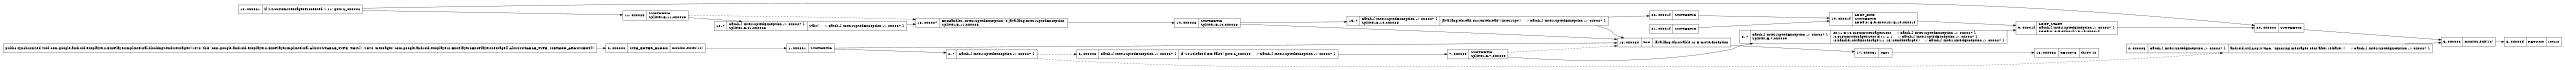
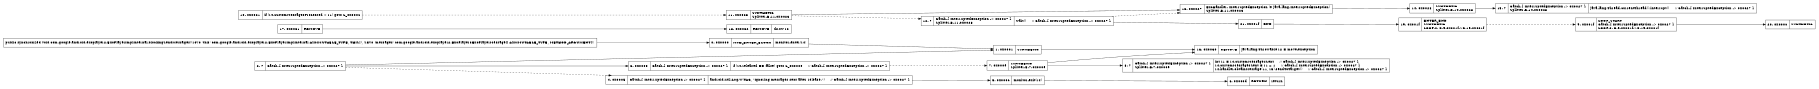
edge "10: 0x0021" -> "20: 0x000c": removed
edge "10: 0x0021" -> "11: 0x0023": style solid -> dashed
node "22: 0x001f": removed
node "19: 0x001f": text "LOOP_END" -> "ENTER_END"
edge "11: 0x0023" -> "13: 0x0027": style dashed -> solid
edge "11: 0x0023" -> "12: ?": style solid -> dashed
edge "12: ?" -> "21: 0x001f": added
edge "19: 0x001f" -> "9: 0x001f": style solid -> dashed
edge "12: ?" -> "13: 0x0027": style solid -> dashed
node "12: ?": text "Splitter:B:81:0x0023" -> "Splitter:B:11:0x0023"
node "21: 0x001f": text "SYNTHETIC" -> "END"
edge "15: ?" -> "16: 0x0030": removed
edge "8: ?" -> "9: 0x001f": removed
edge "14: 0x0028" -> "16: 0x0030": removed
edge "20: 0x000c" -> "5: 0x000c": removed
node "16: 0x0030": text "TAG" -> "REMOVE"
edge "7: 0x000e" -> "16: 0x0030": style dashed -> solid
edge "16: 0x0030" -> "17: 0x0031": removed
edge "1: 0x0001" -> "2: ?": reversed
node "17: 0x0031": text "THIS" -> "REMOVE"
edge "2: ?" -> "3: 0x0003": style dashed -> solid
edge "3: 0x0003" -> "7: 0x000e": style solid -> dashed
